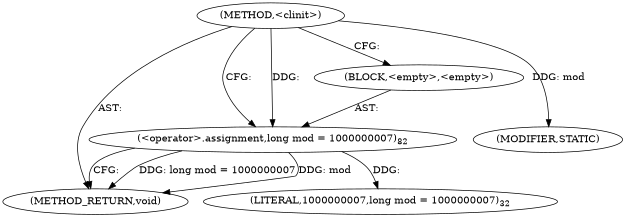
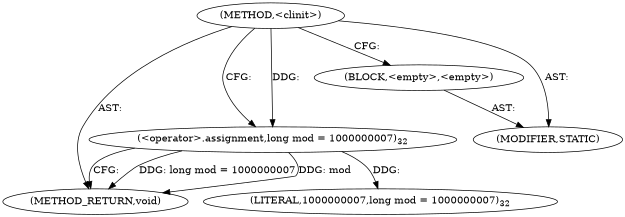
edge "(METHOD,<clinit>)" -> "(MODIFIER,STATIC)": label "DDG: mod" -> "AST: "
edge "(BLOCK,<empty>,<empty>)" -> "(<operator>.assignment,long mod = 1000000007)": now "(BLOCK,<empty>,<empty>)" -> "(MODIFIER,STATIC)"
node "(<operator>.assignment,long mod = 1000000007)": text "82" -> "32"
